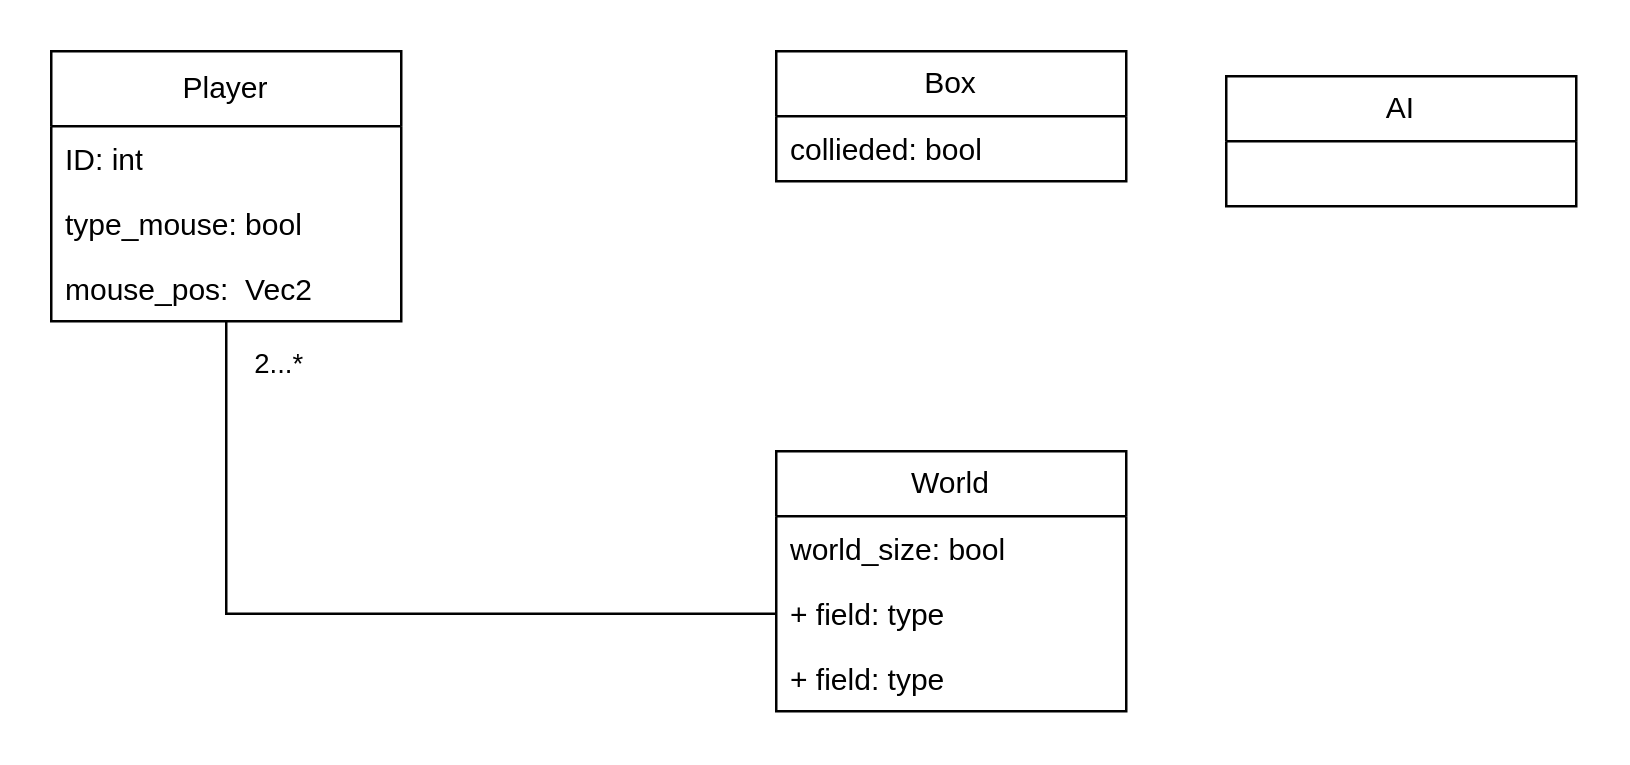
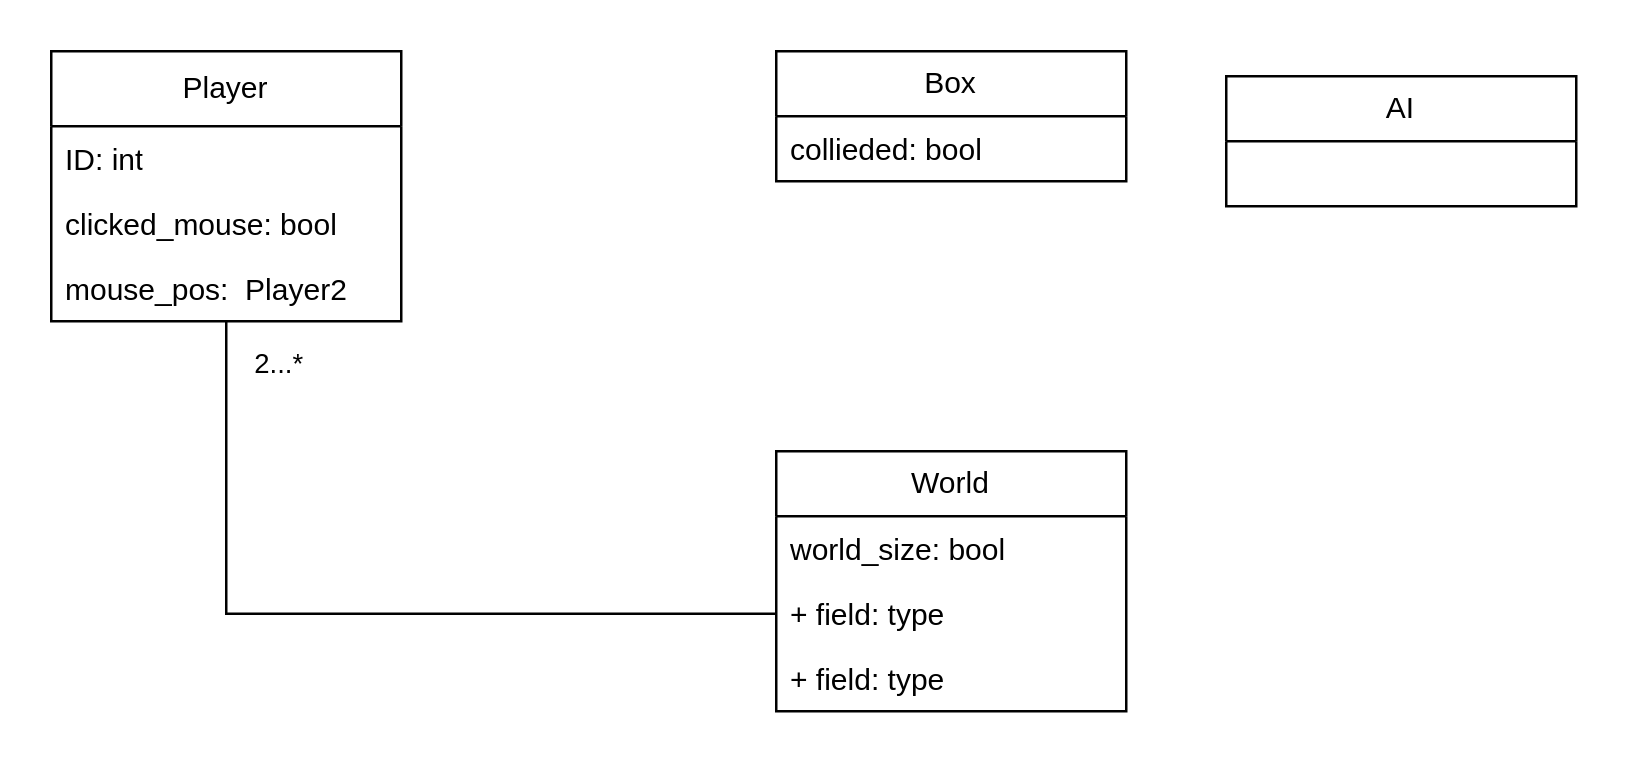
node "type_mouse: bool": label "type_mouse: bool" -> "clicked_mouse: bool"
node "mouse_pos: Vec2": label "mouse_pos: Vec2" -> "mouse_pos: Player2"
